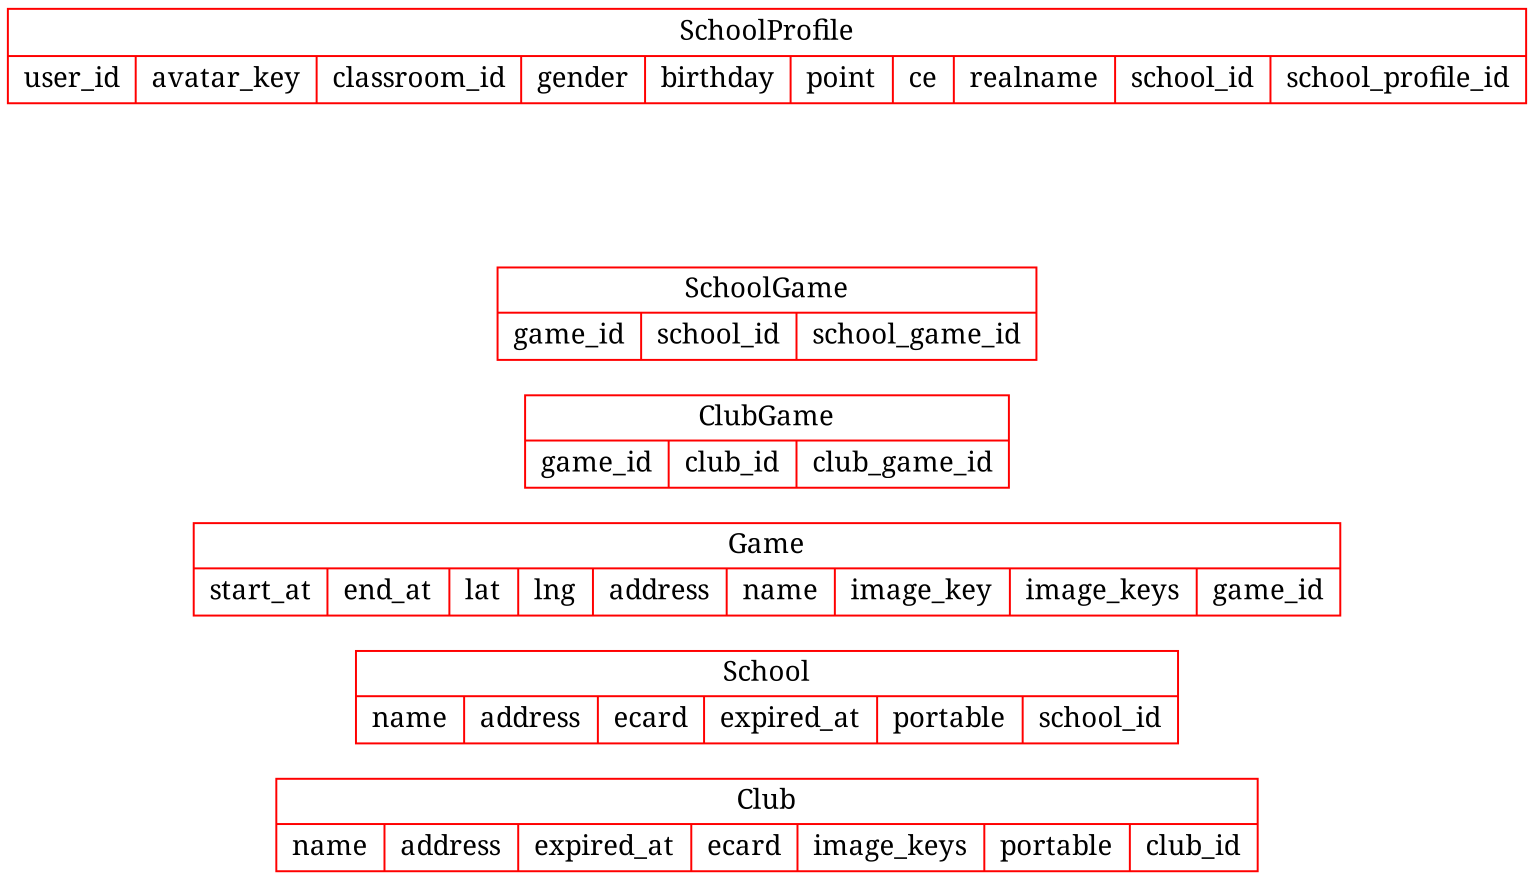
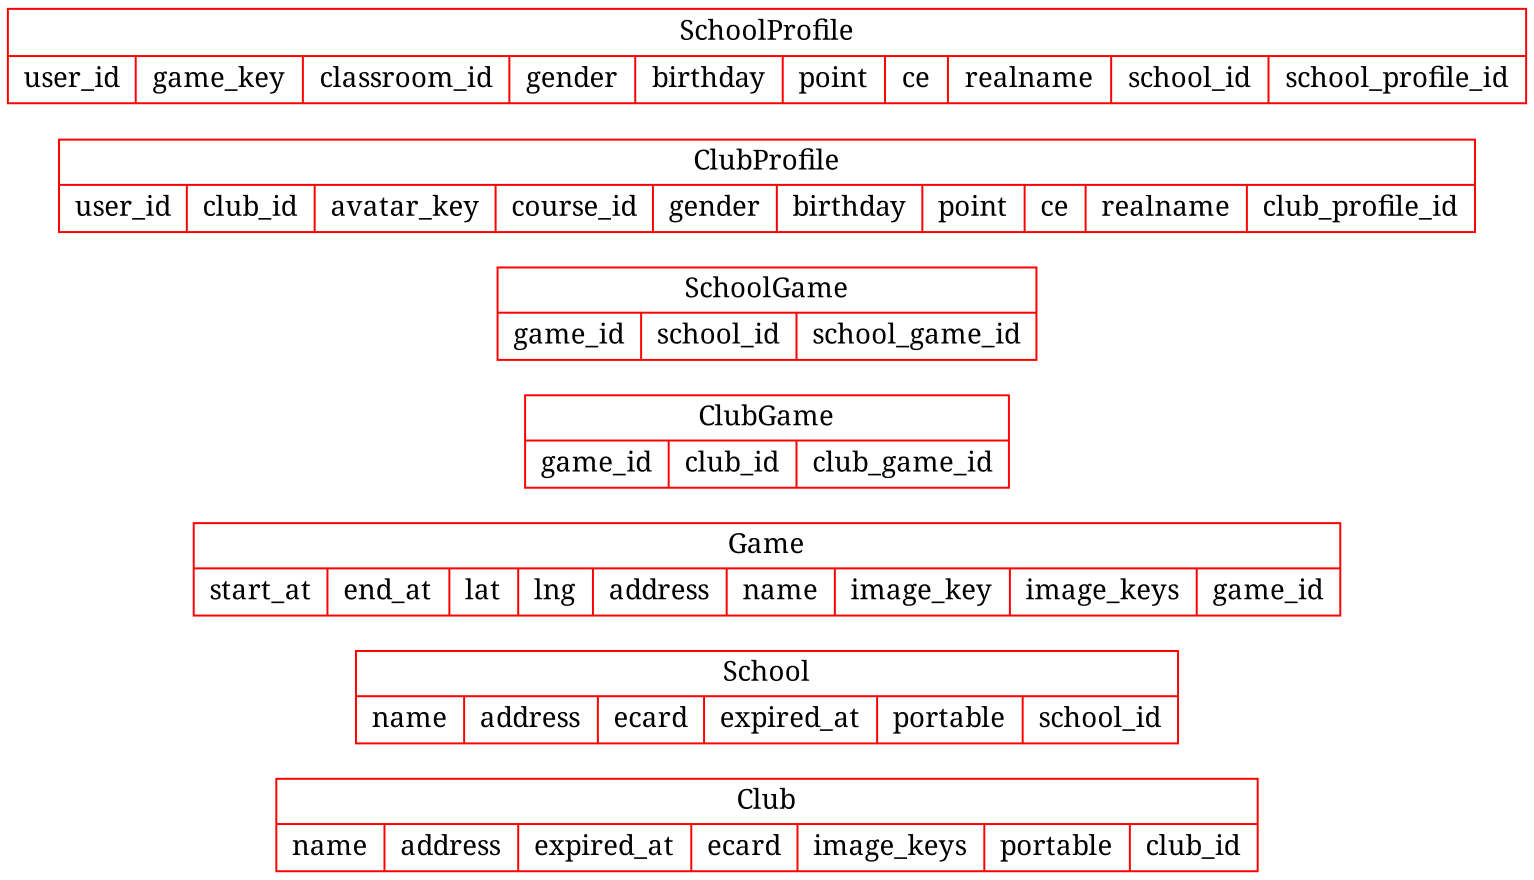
node "SchoolProfile": text "avatar_key" -> "game_key"
node "ClubProfile": added
